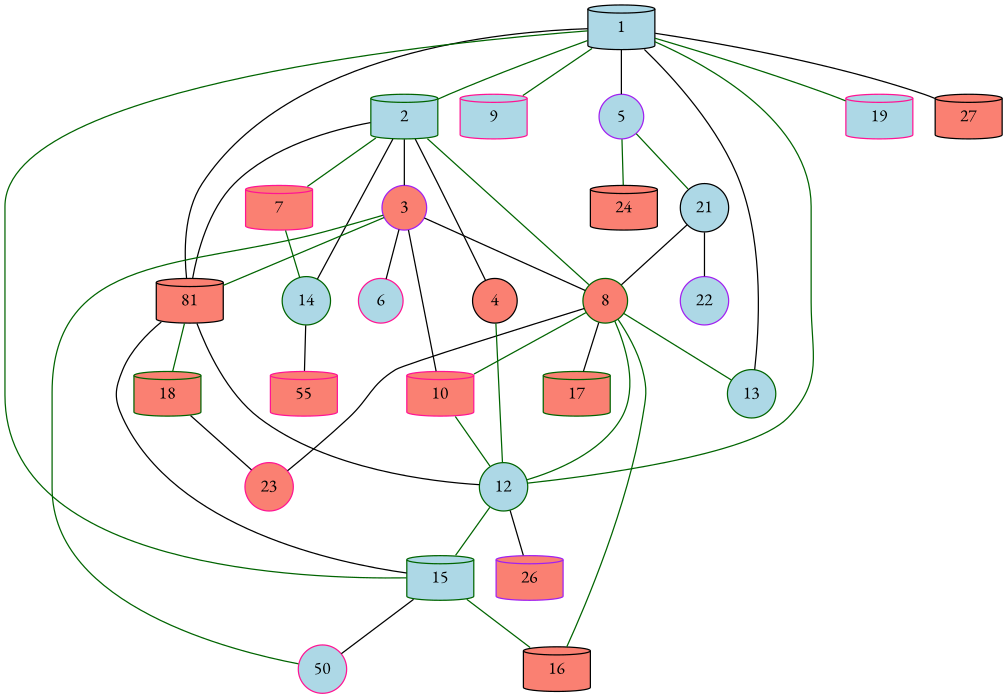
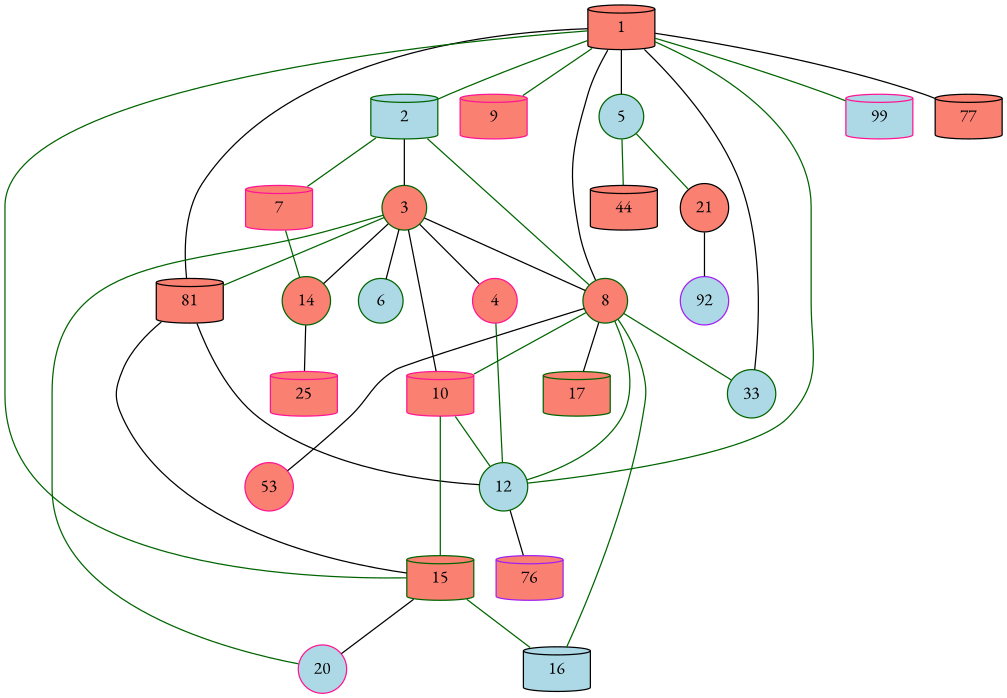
node "1": fillcolor lightblue -> salmon
node "9": fillcolor lightblue -> salmon
node "5": color purple -> darkgreen
node "19": label "19" -> "99"
node "27": label "27" -> "77"
edge "2" -- "81": removed
node "3": color purple -> darkgreen
node "24": label "24" -> "44"
node "21": fillcolor lightblue -> salmon
edge "2" -- "14": now "3" -- "14"
edge "2" -- "4": now "3" -- "4"
edge "21" -- "8": now "1" -- "8"
node "14": fillcolor lightblue -> salmon
node "6": color deeppink -> darkgreen
node "4": color black -> deeppink
node "22": label "22" -> "92"
node "18": removed
node "55": label "55" -> "25"
node "13": label "13" -> "33"
node "23": label "23" -> "53"
edge "12" -- "15": now "10" -- "15"
node "15": fillcolor lightblue -> salmon
node "26": label "26" -> "76"
node "50": label "50" -> "20"
node "16": fillcolor salmon -> lightblue
